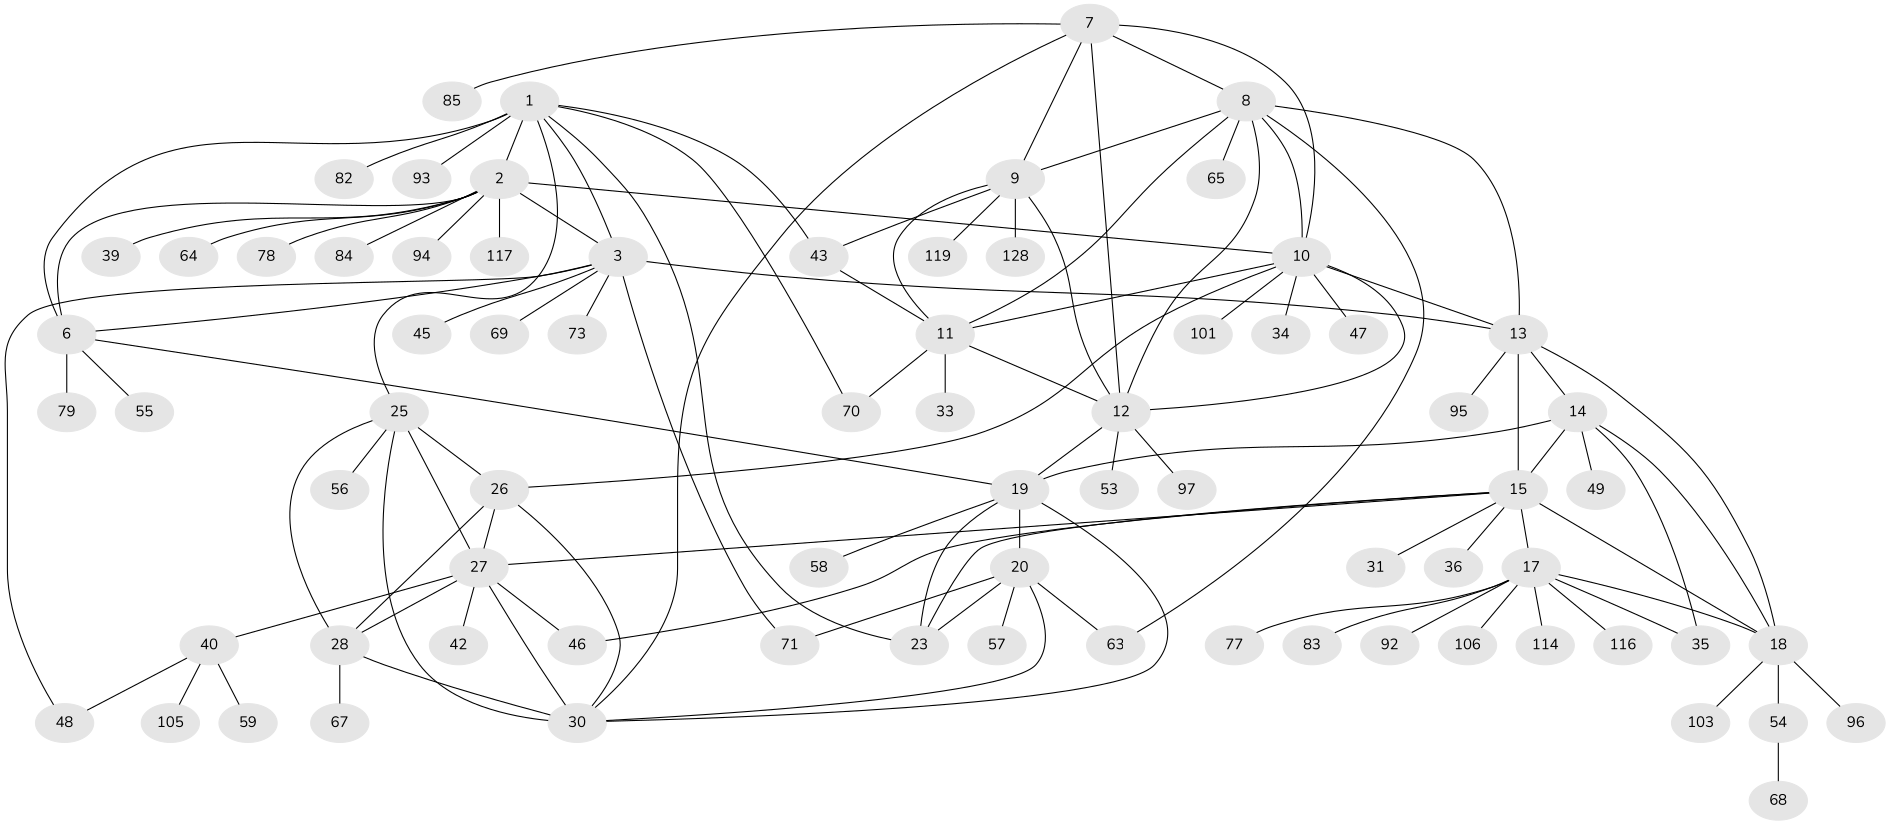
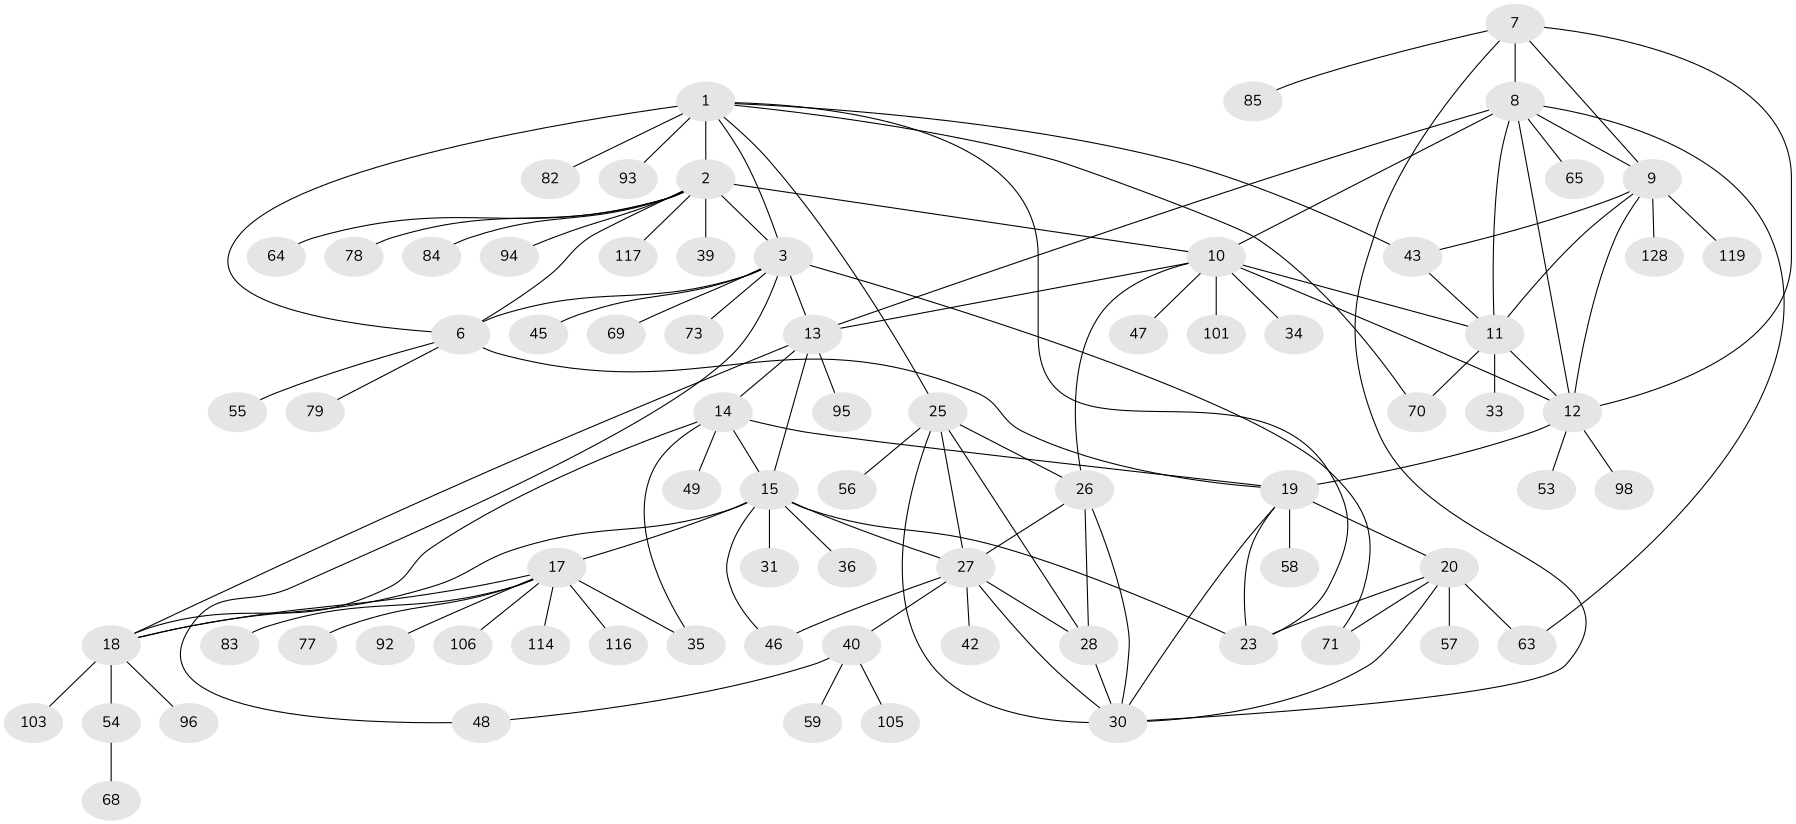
edge "7" -- "10": removed
node "97": label "97" -> "98"
node "67": removed
